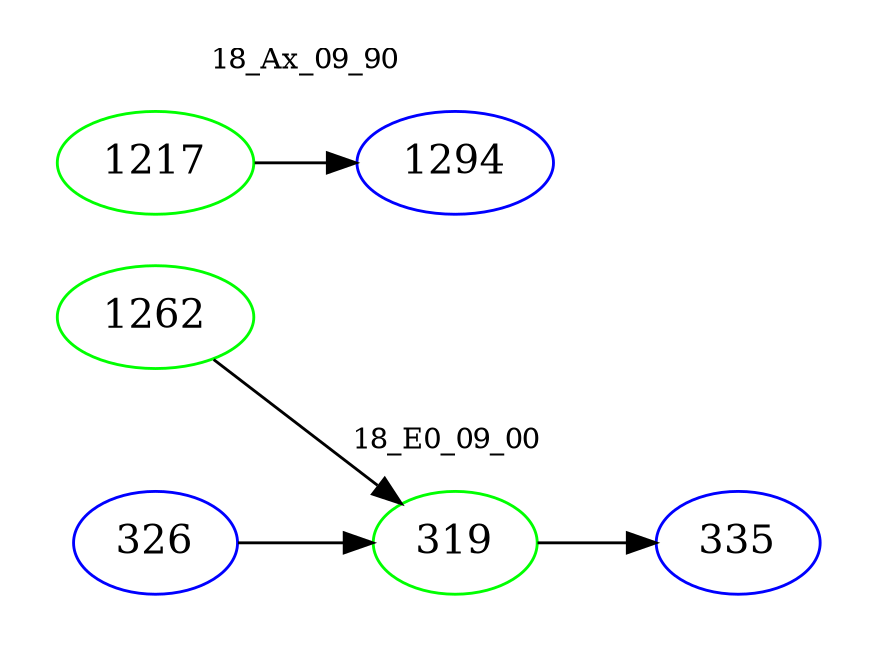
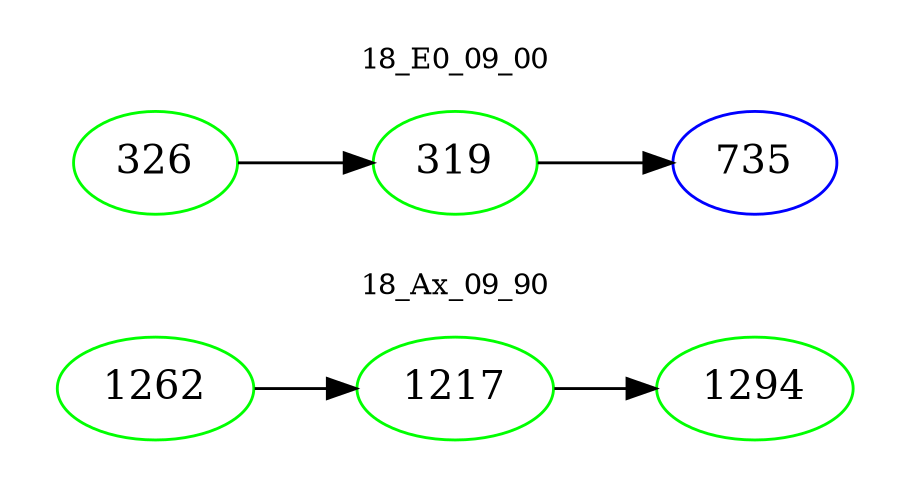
node "1294": color blue -> green
edge "1262" -> "319": now "1262" -> "1217"
node "326": color blue -> green
node "335": label "335" -> "735"
